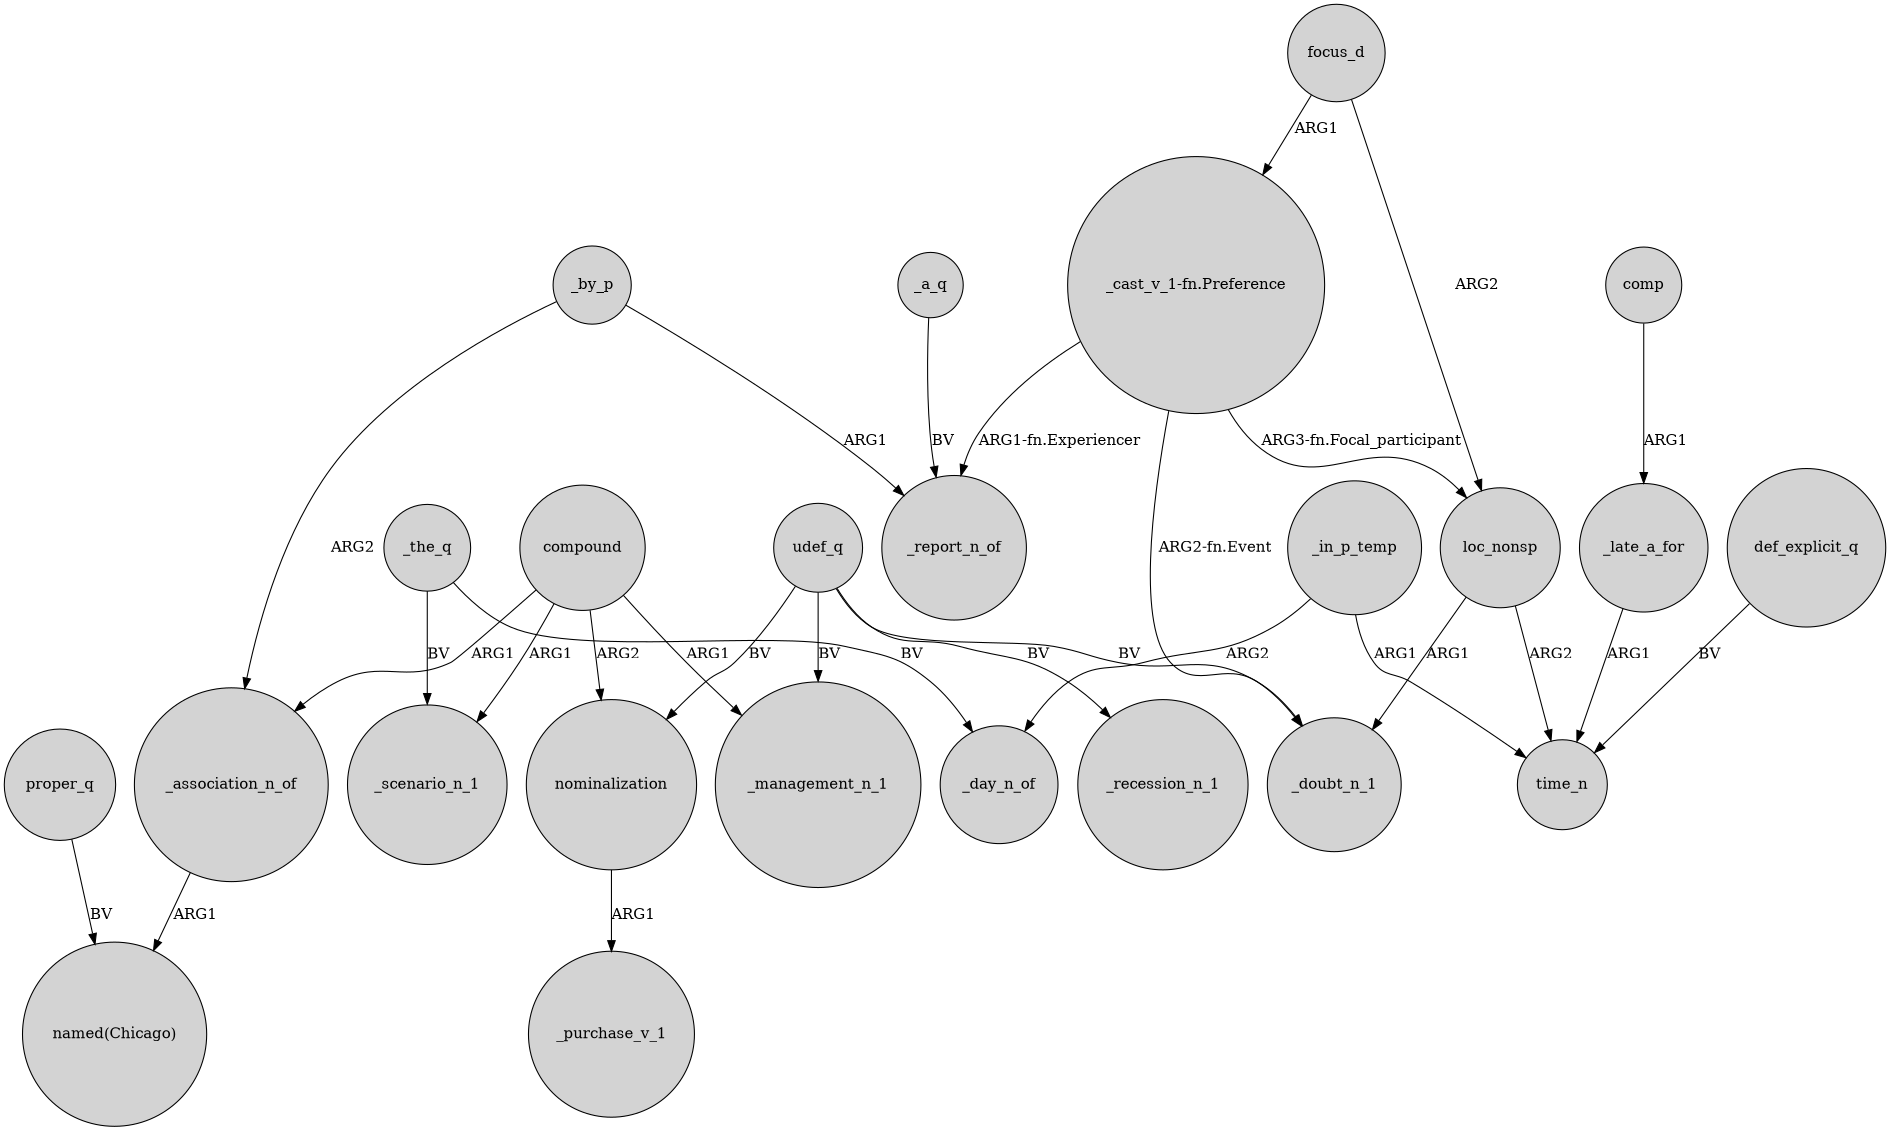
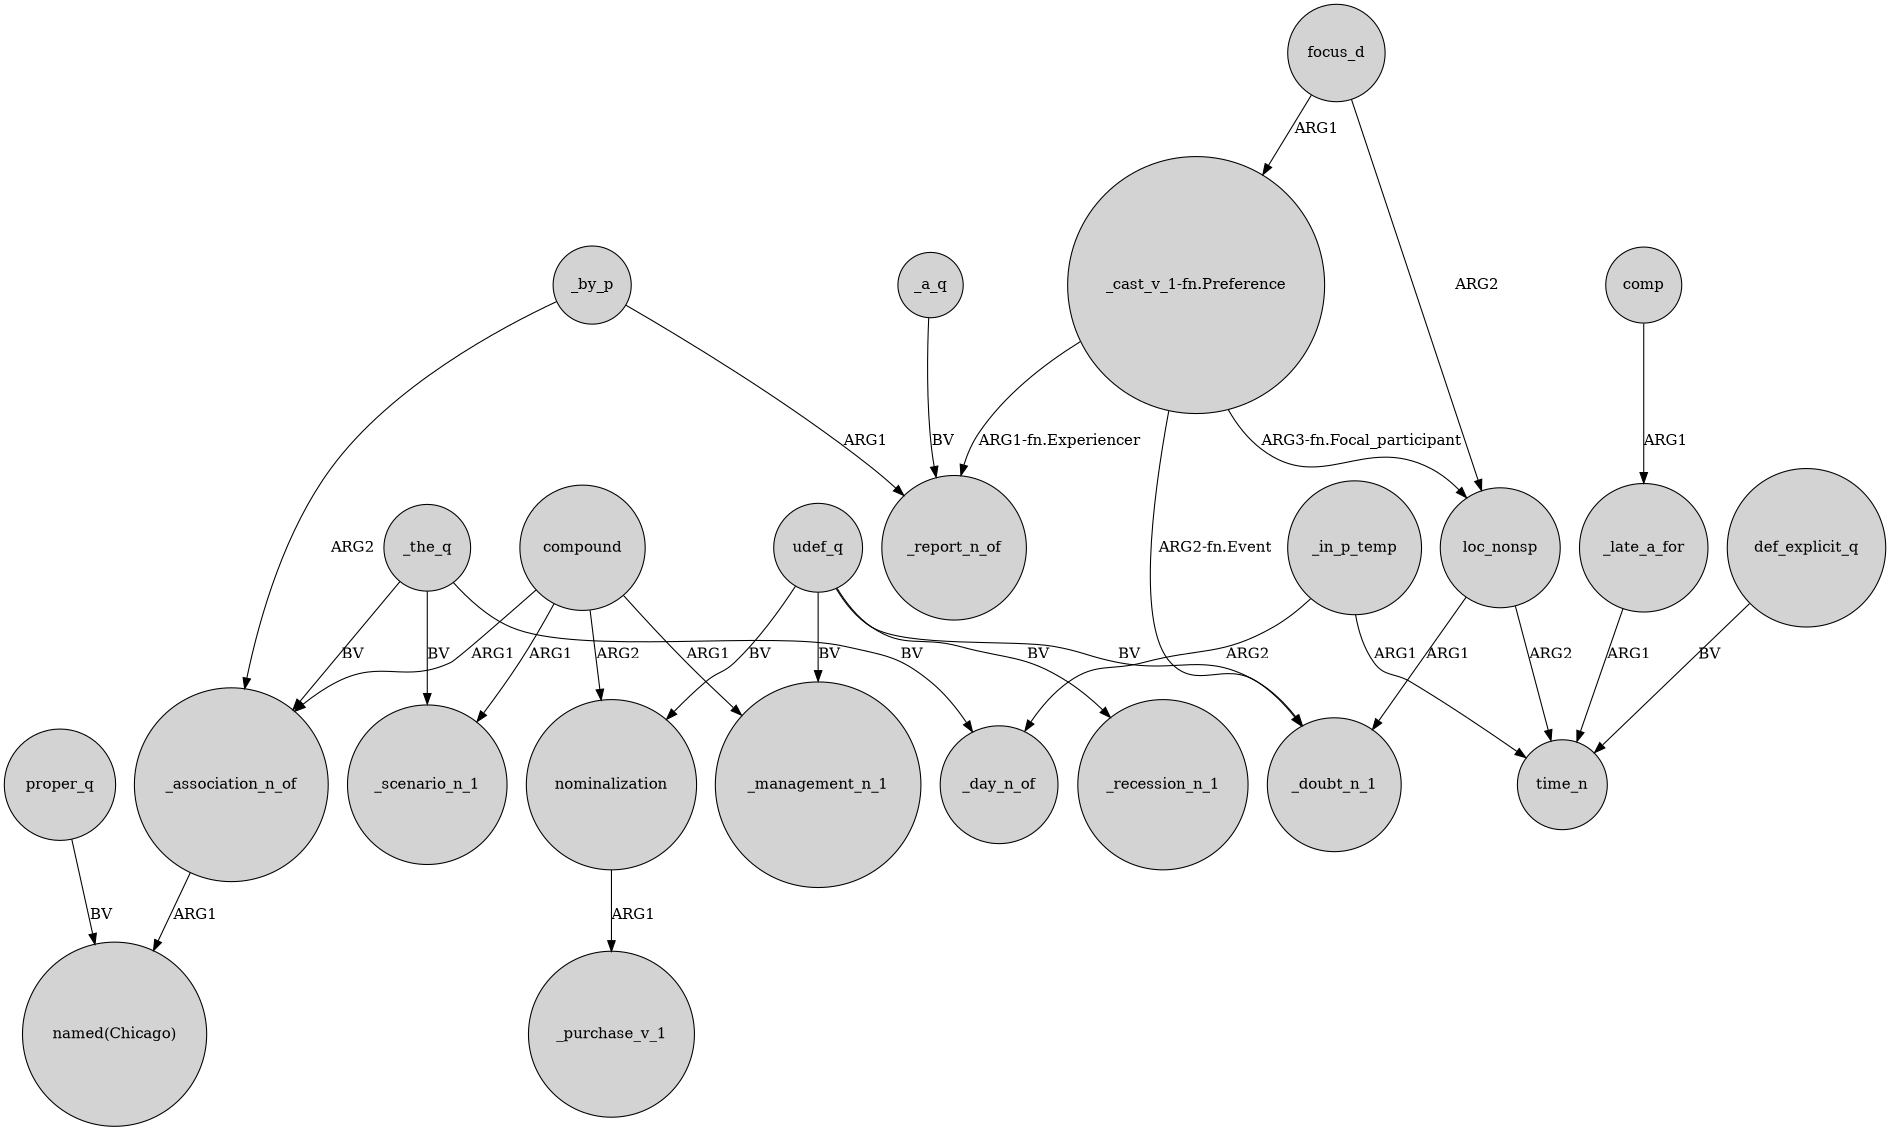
edge "_the_q" -> "_association_n_of": added, label "BV"
